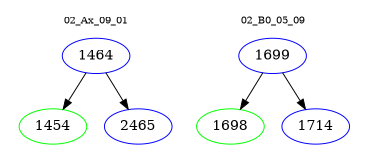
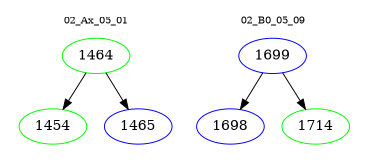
cluster "02_Ax_09_01": label "02_Ax_09_01" -> "02_Ax_05_01"
node "1464": color blue -> green
node "2465": label "2465" -> "1465"
node "1698": color green -> blue
node "1714": color blue -> green
